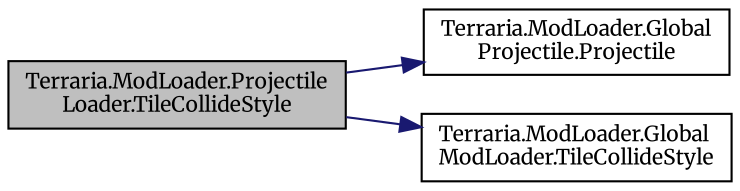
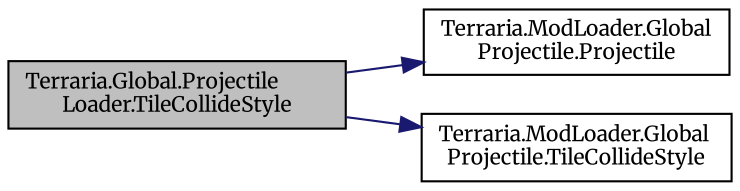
node "Terraria.ModLoader.Projectile Loader.TileCollideStyle": label "Terraria.ModLoader.Projectile Loader.TileCollideStyle" -> "Terraria.Global.Projectile Loader.TileCollideStyle"
node "Terraria.ModLoader.Global ModLoader.TileCollideStyle": label "Terraria.ModLoader.Global ModLoader.TileCollideStyle" -> "Terraria.ModLoader.Global Projectile.TileCollideStyle"
